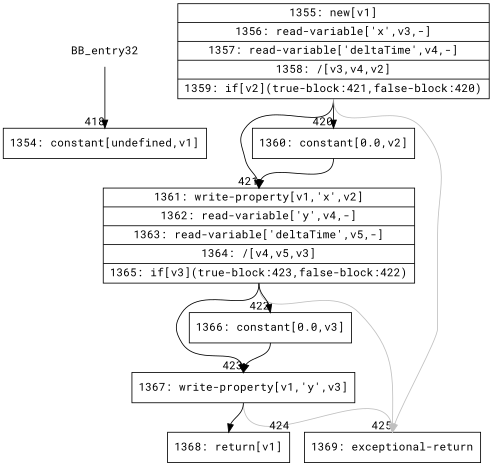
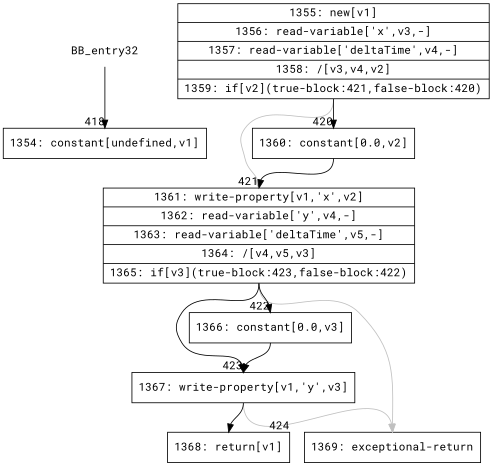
edge "1355: new[v1]" -> "1361: write-property[v1,'x',v2]": color black -> gray
edge "1355: new[v1]" -> "1369: exceptional-return": removed
